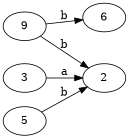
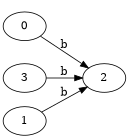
node "6": removed
node "9": label "9" -> "0"
edge "3" -> "2": label "a" -> "b"
node "5": label "5" -> "1"
